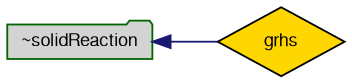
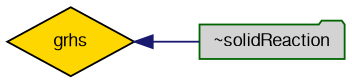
edge "grhs" -> "~solidReaction": reversed
